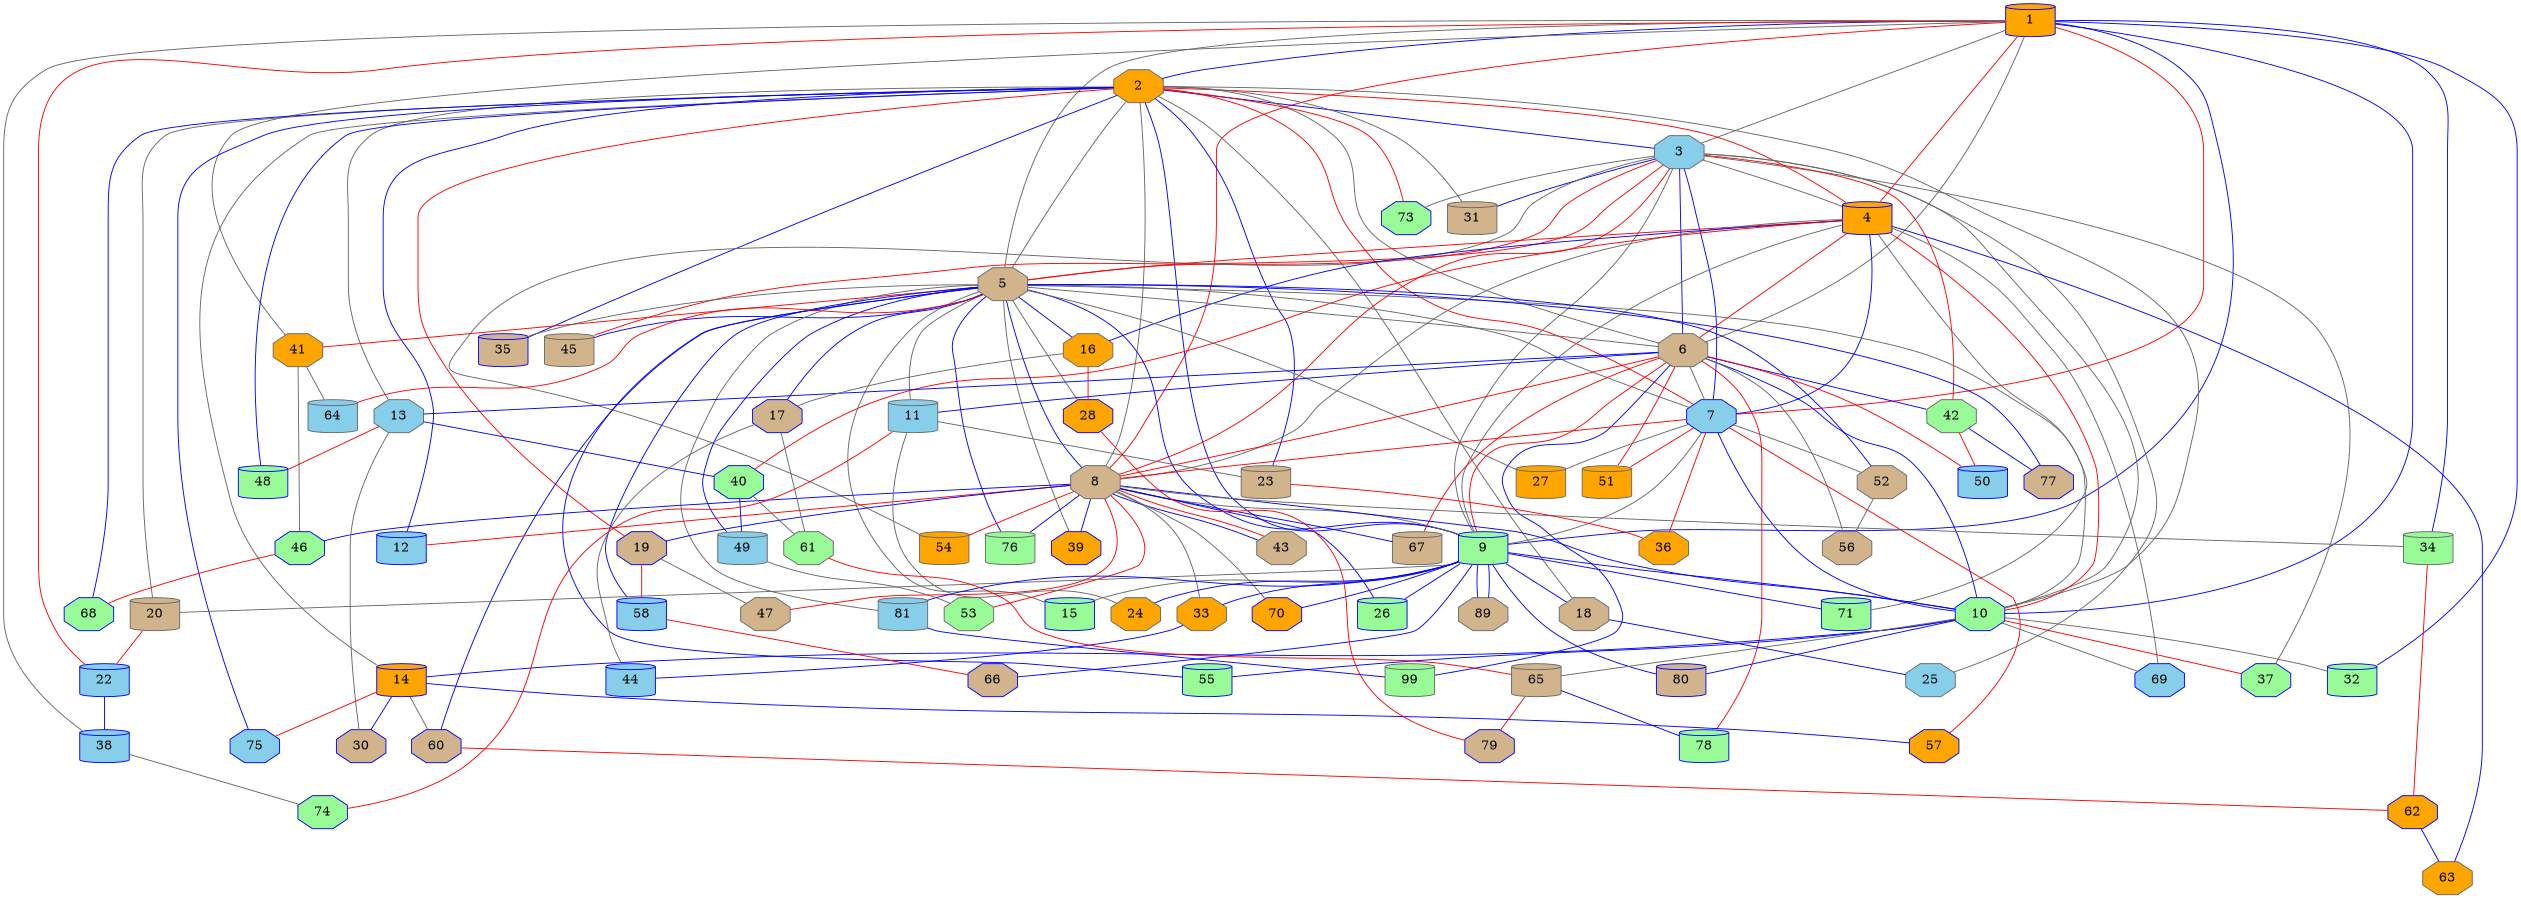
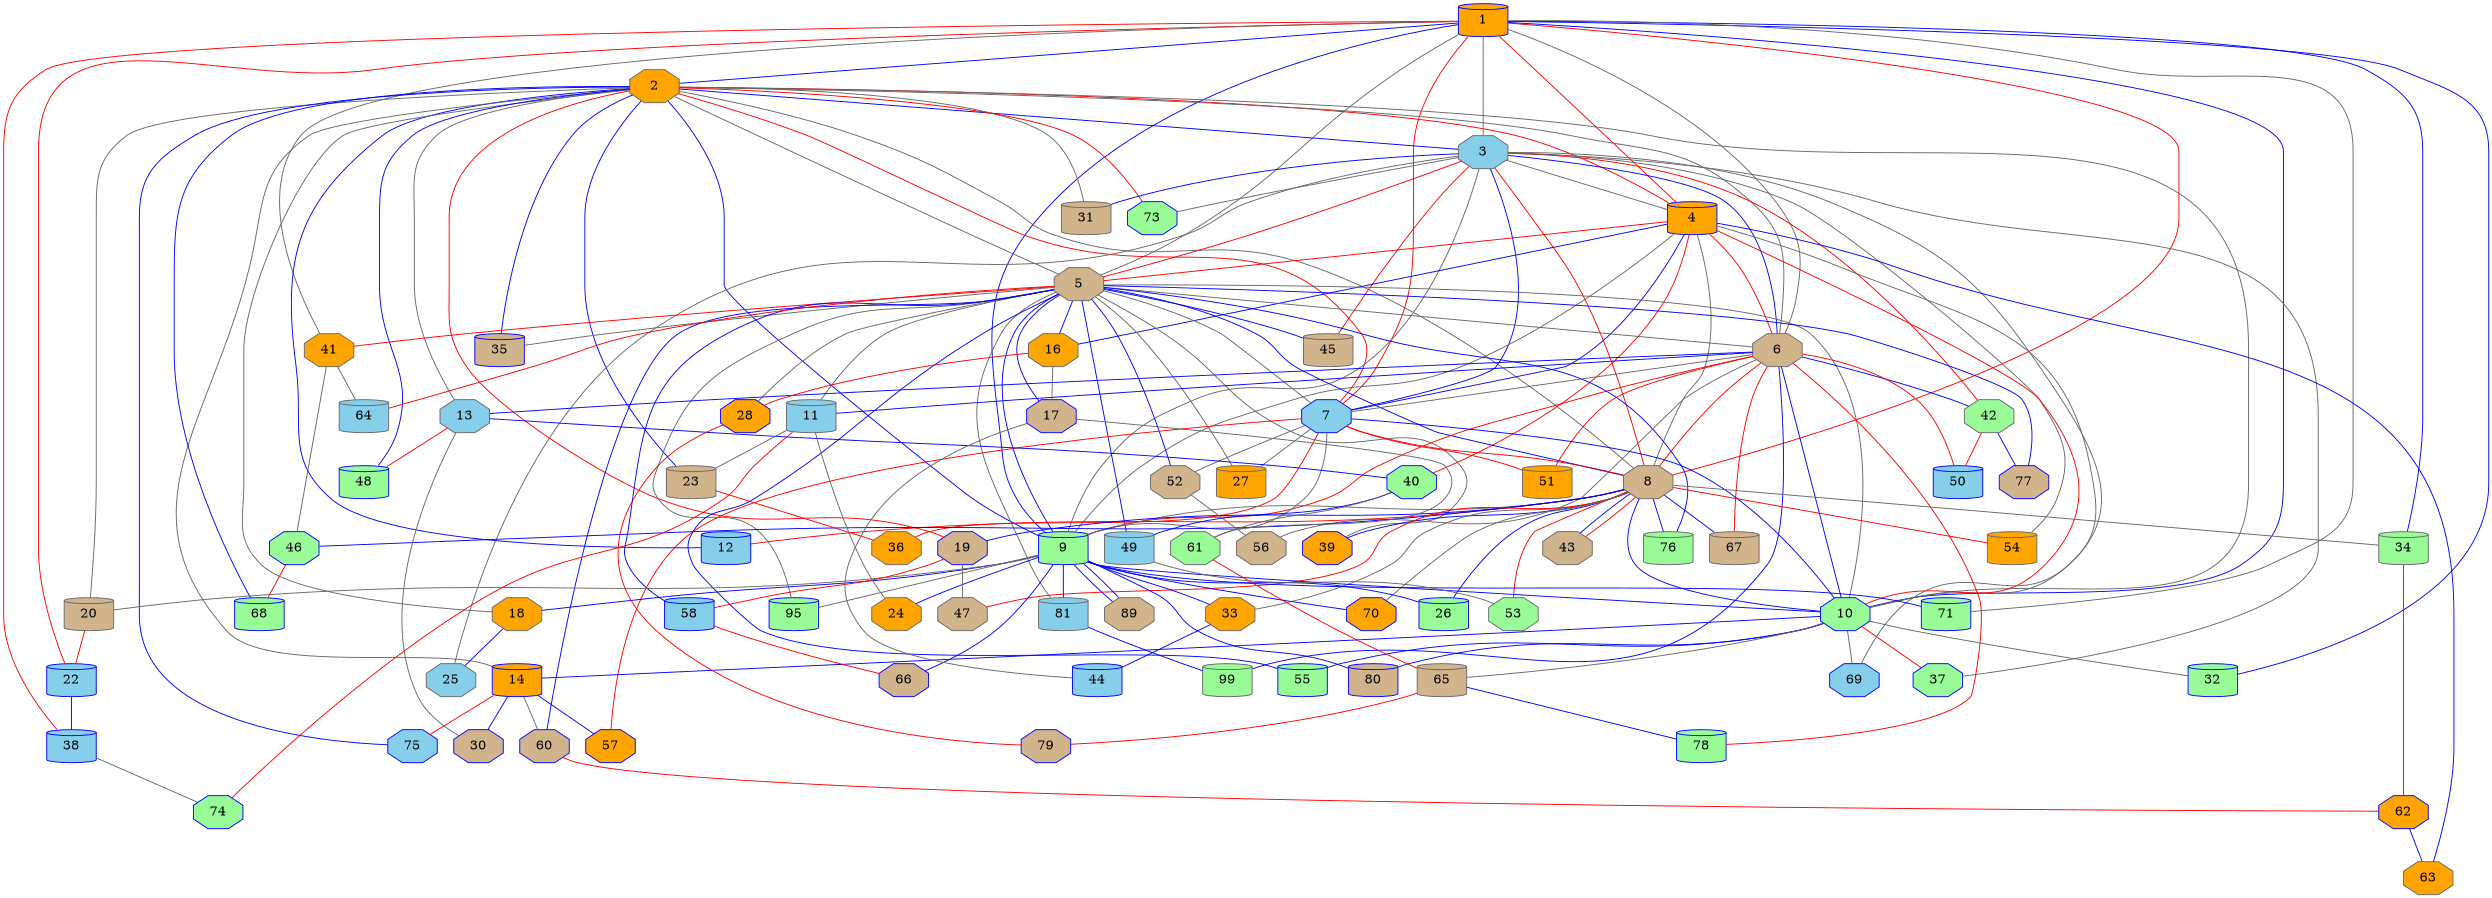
edge "1" -- "38": color gray40 -> red
edge "4" -- "71": now "1" -- "71"
node "68": shape octagon -> cylinder
node "15": label "15" -> "95"
node "18": fillcolor tan -> orange
